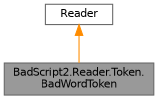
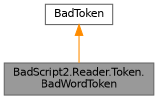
node "Reader": label "Reader" -> "BadToken"
